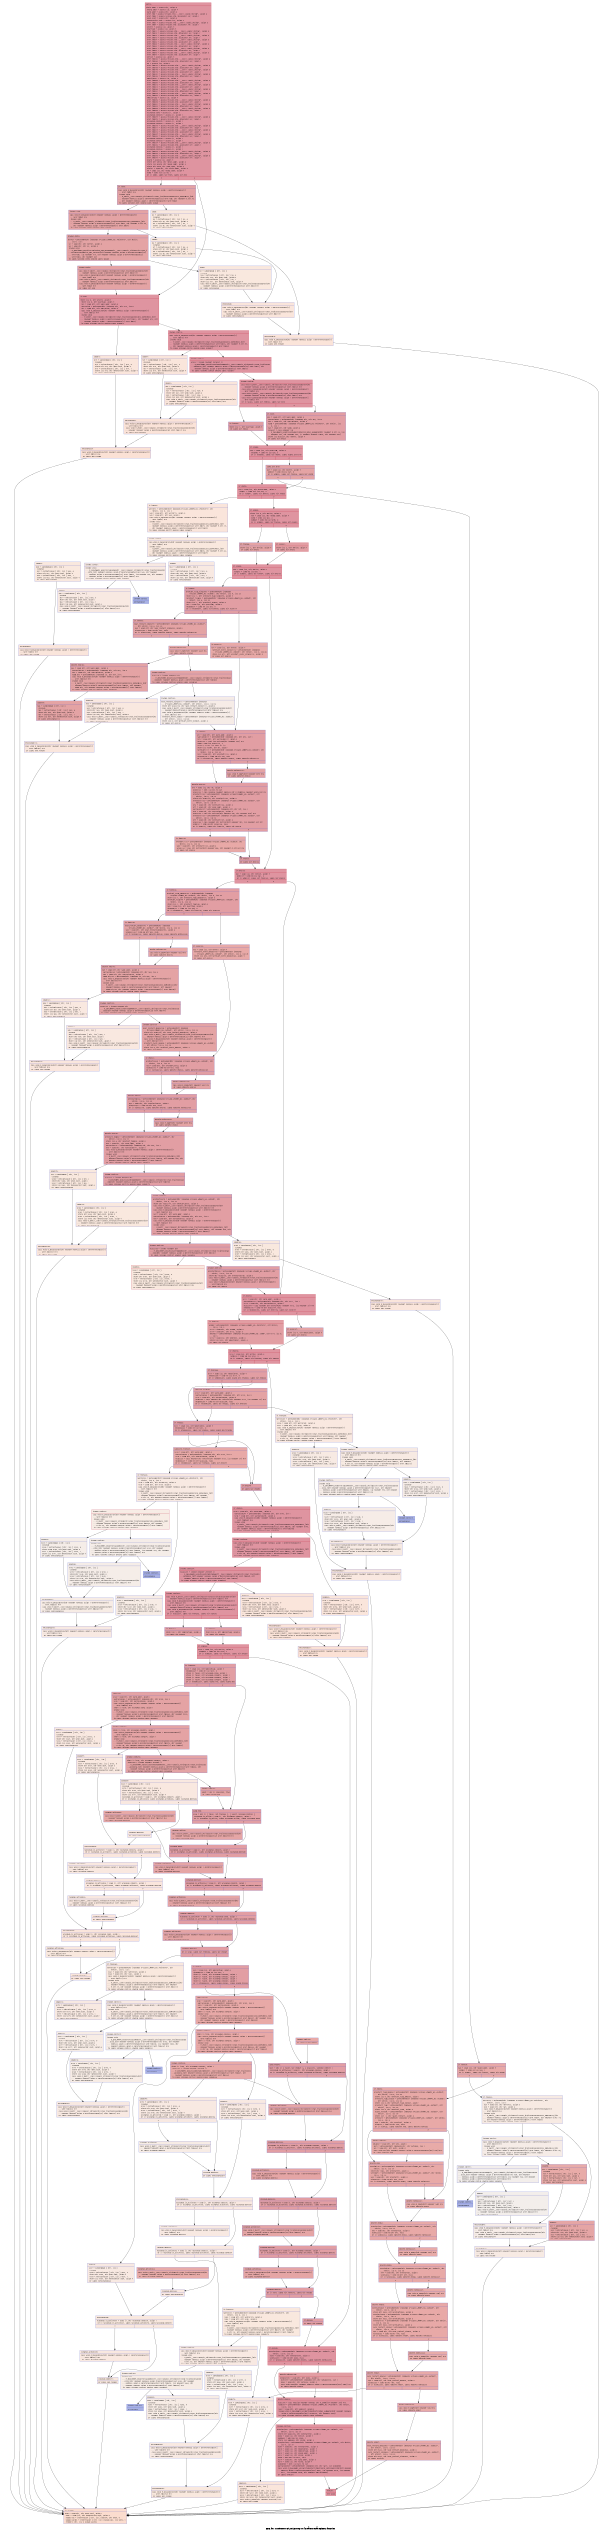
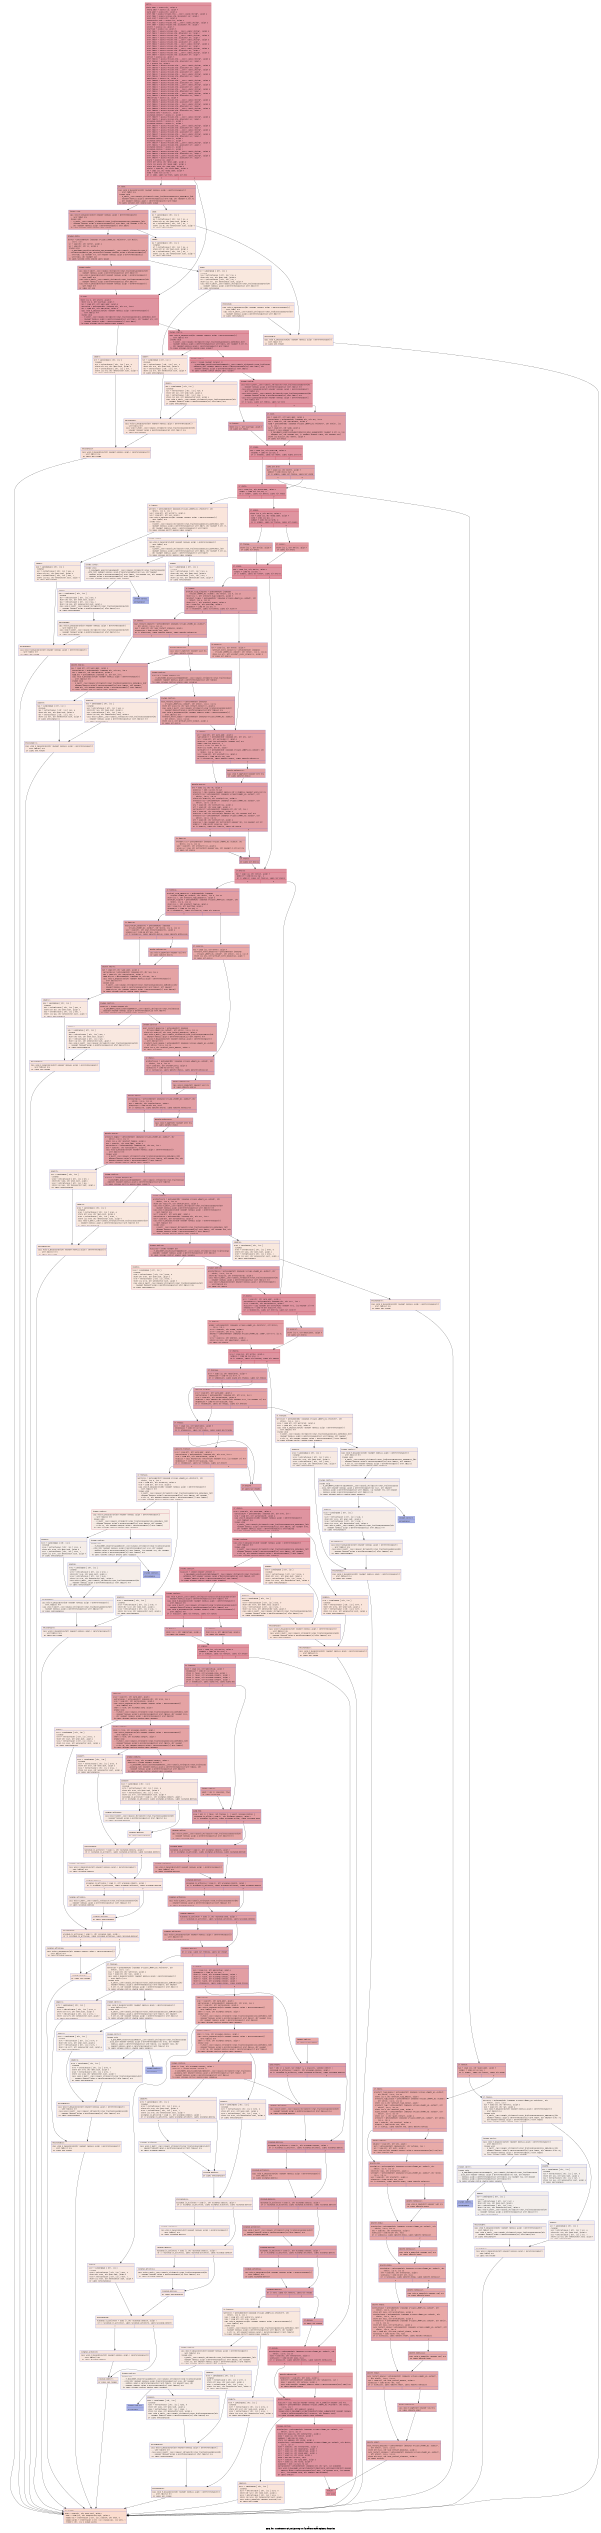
edge "lpad5:" -> "ehcleanup:": removed
edge "lpad7:" -> "ehcleanup:": now "lpad7:" -> "lpad17:"
edge "if.then72:" -> "lpad76:": added
node "ehcleanup85:": added
edge "if.then98:" -> "delete.end102:": added
node "lpad106:": fillcolor #c32e3170 -> #f1ccb870
node "invoke.cont109:": fillcolor #ead5c970 -> #c32e3170
node "lpad214:": removed
node "lpad236:": text "store srem %140, ptr %exn.slot, align 8" -> "store ptr %140, ptr %exn.slot, align 8"
node "lpad253:": added
edge "invoke.cont278:" -> "invoke.cont281:": removed
node "cleanup.action285:": fillcolor #ca3b3770 -> #eed0c070
edge "cleanup.action285:" -> "cleanup.action288:": now "cleanup.action285:" -> "cleanup.done286:"
node "ehcleanup323:": added
edge "if.end48:" -> "delete.notnull51:": now "if.end48:" -> "delete.notnull:"
node "lpad40:": fillcolor #cc403a70 -> #e5d8d170
edge "lpad40:" -> "ehcleanup45:": removed
node "lpad36:": fillcolor #c5333470 -> #ead5c970
node "cleanup.action363:": fillcolor #cc403a70 -> #efcebd70
edge "cleanup.done357:" -> "invoke.cont377:": now "cleanup.done357:" -> "cleanup.action363:"
edge "delete.end64:" -> "lpad376:": now "delete.end64:" -> "delete.end67:"
